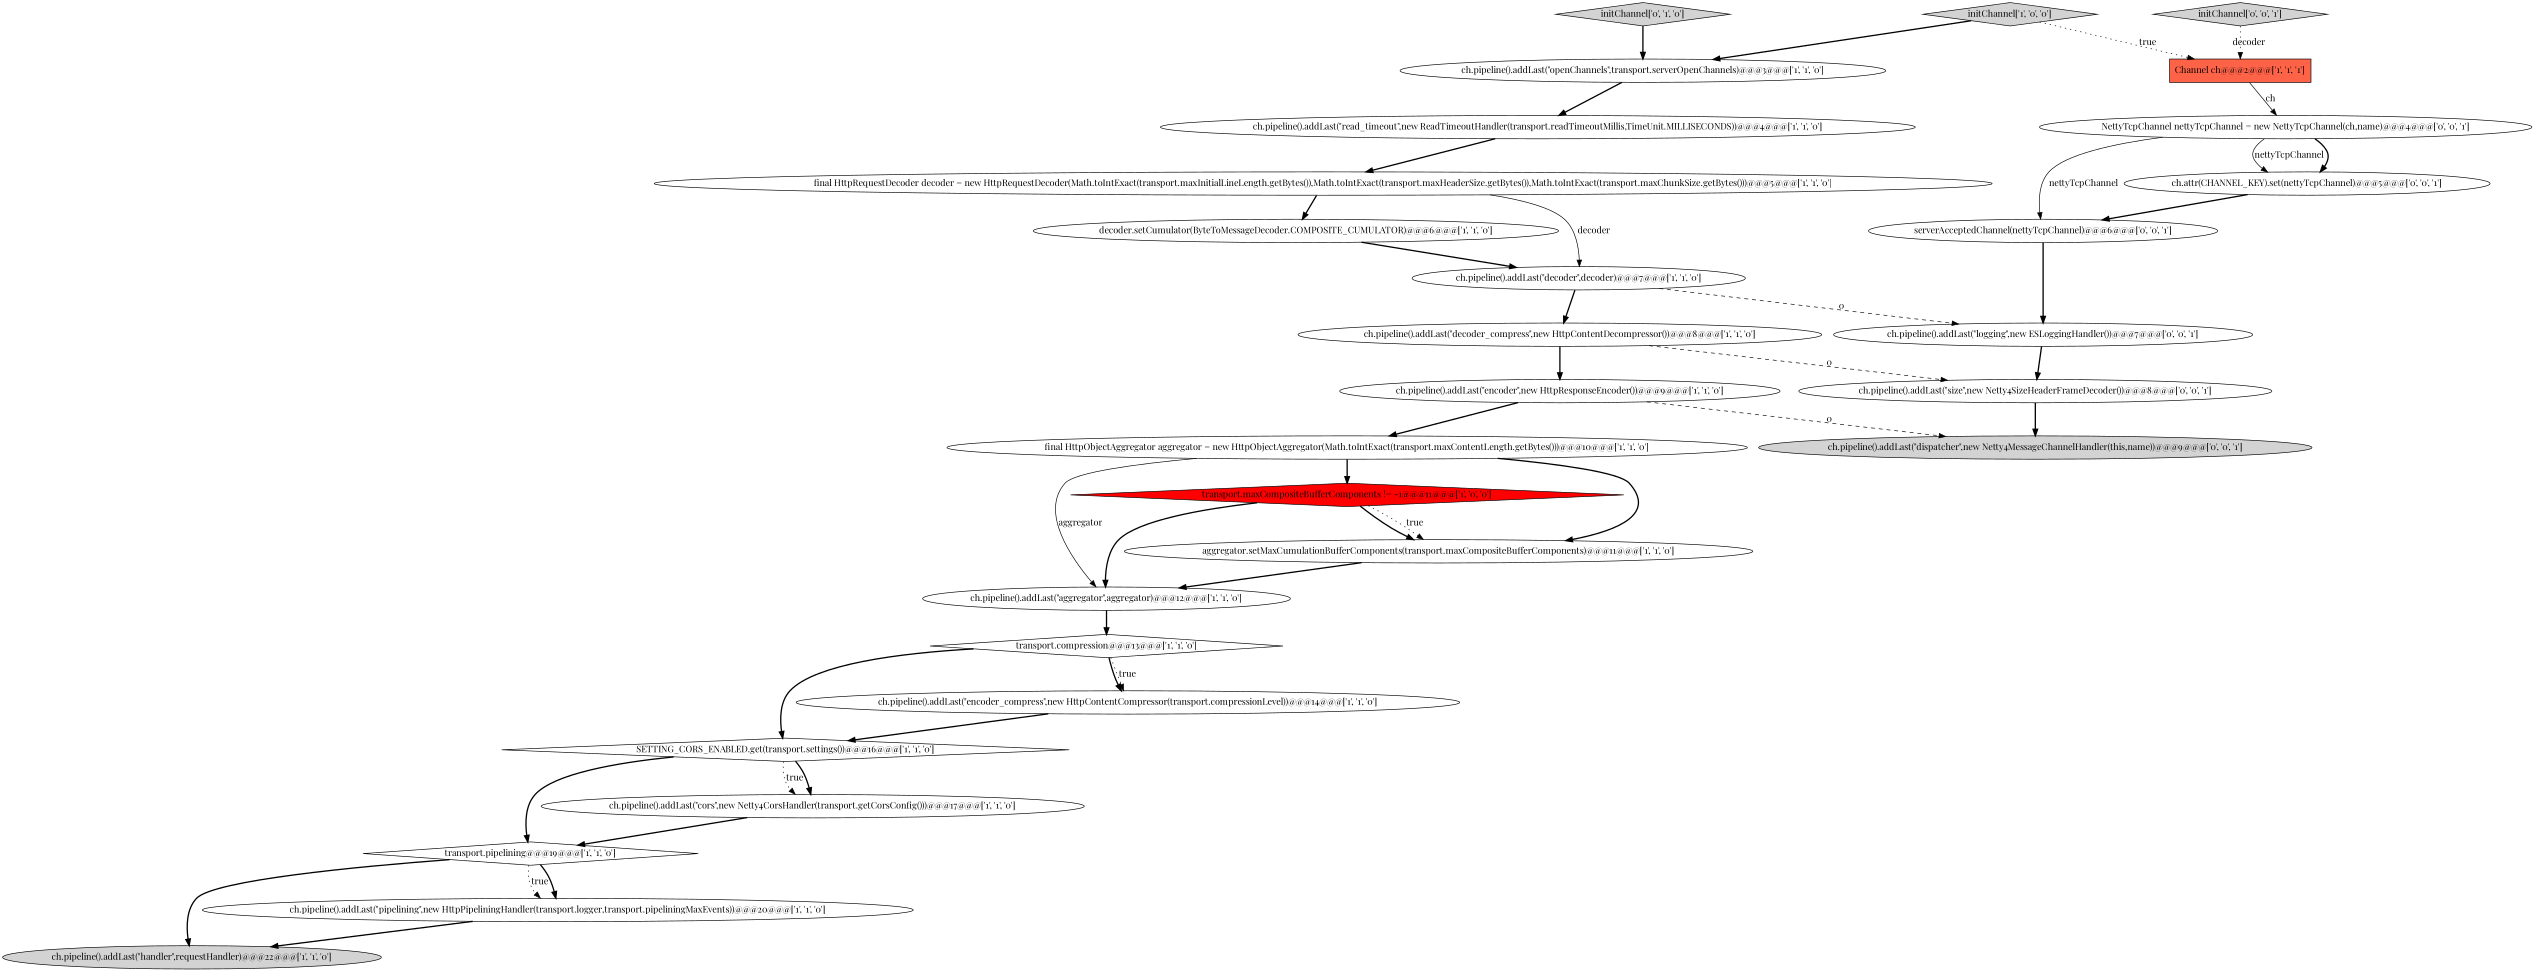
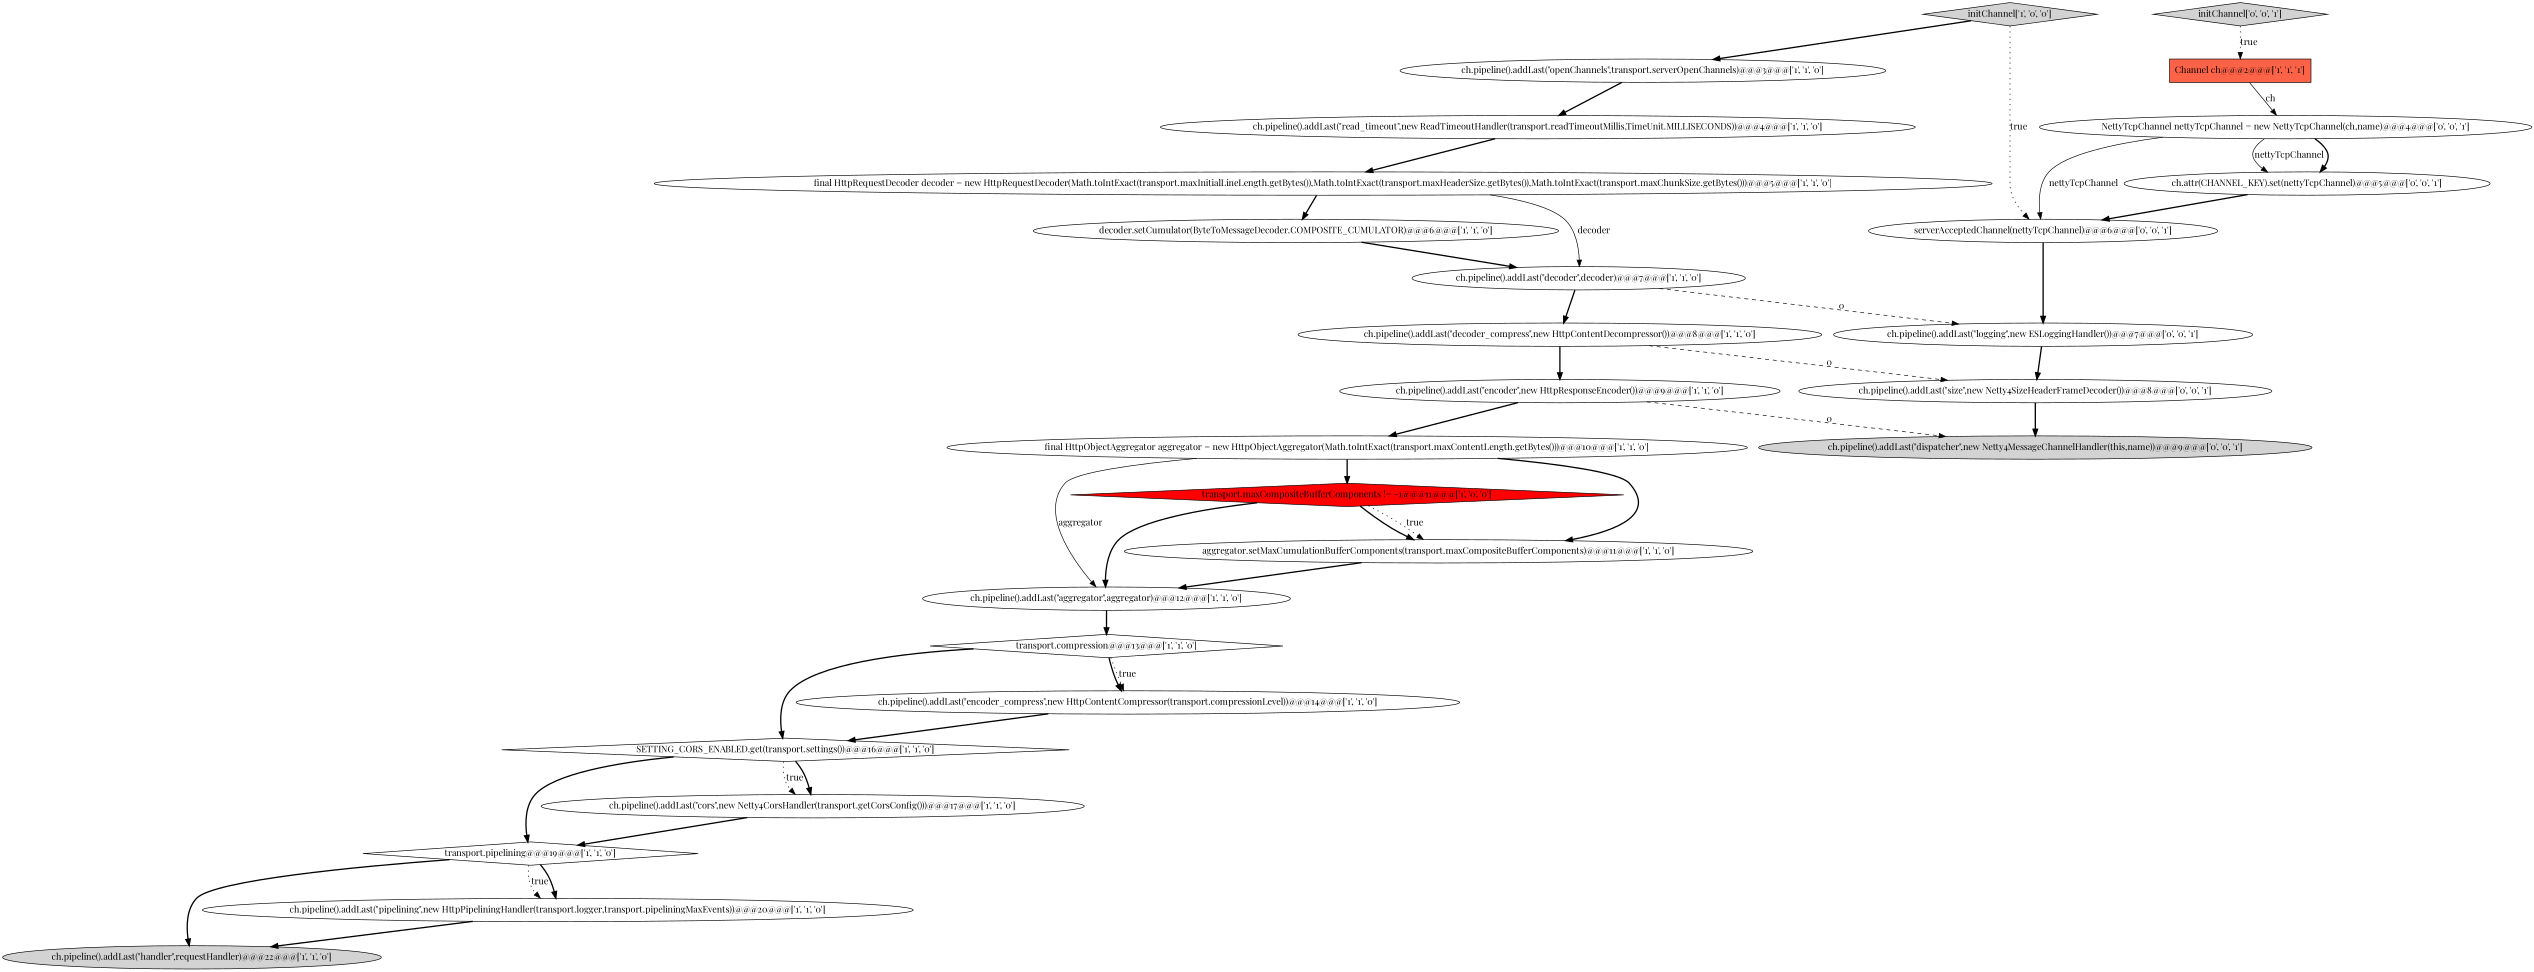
node "initChannel['0', '1', '0']": removed
edge "initChannel['1', '0', '0']" -> "Channel ch@@@2@@@['1', '1', '1']": now "initChannel['1', '0', '0']" -> "serverAcceptedChannel(nettyTcpChannel)@@@6@@@['0', '0', '1']"
edge "initChannel['0', '0', '1']" -> "Channel ch@@@2@@@['1', '1', '1']": label "decoder" -> "true"
